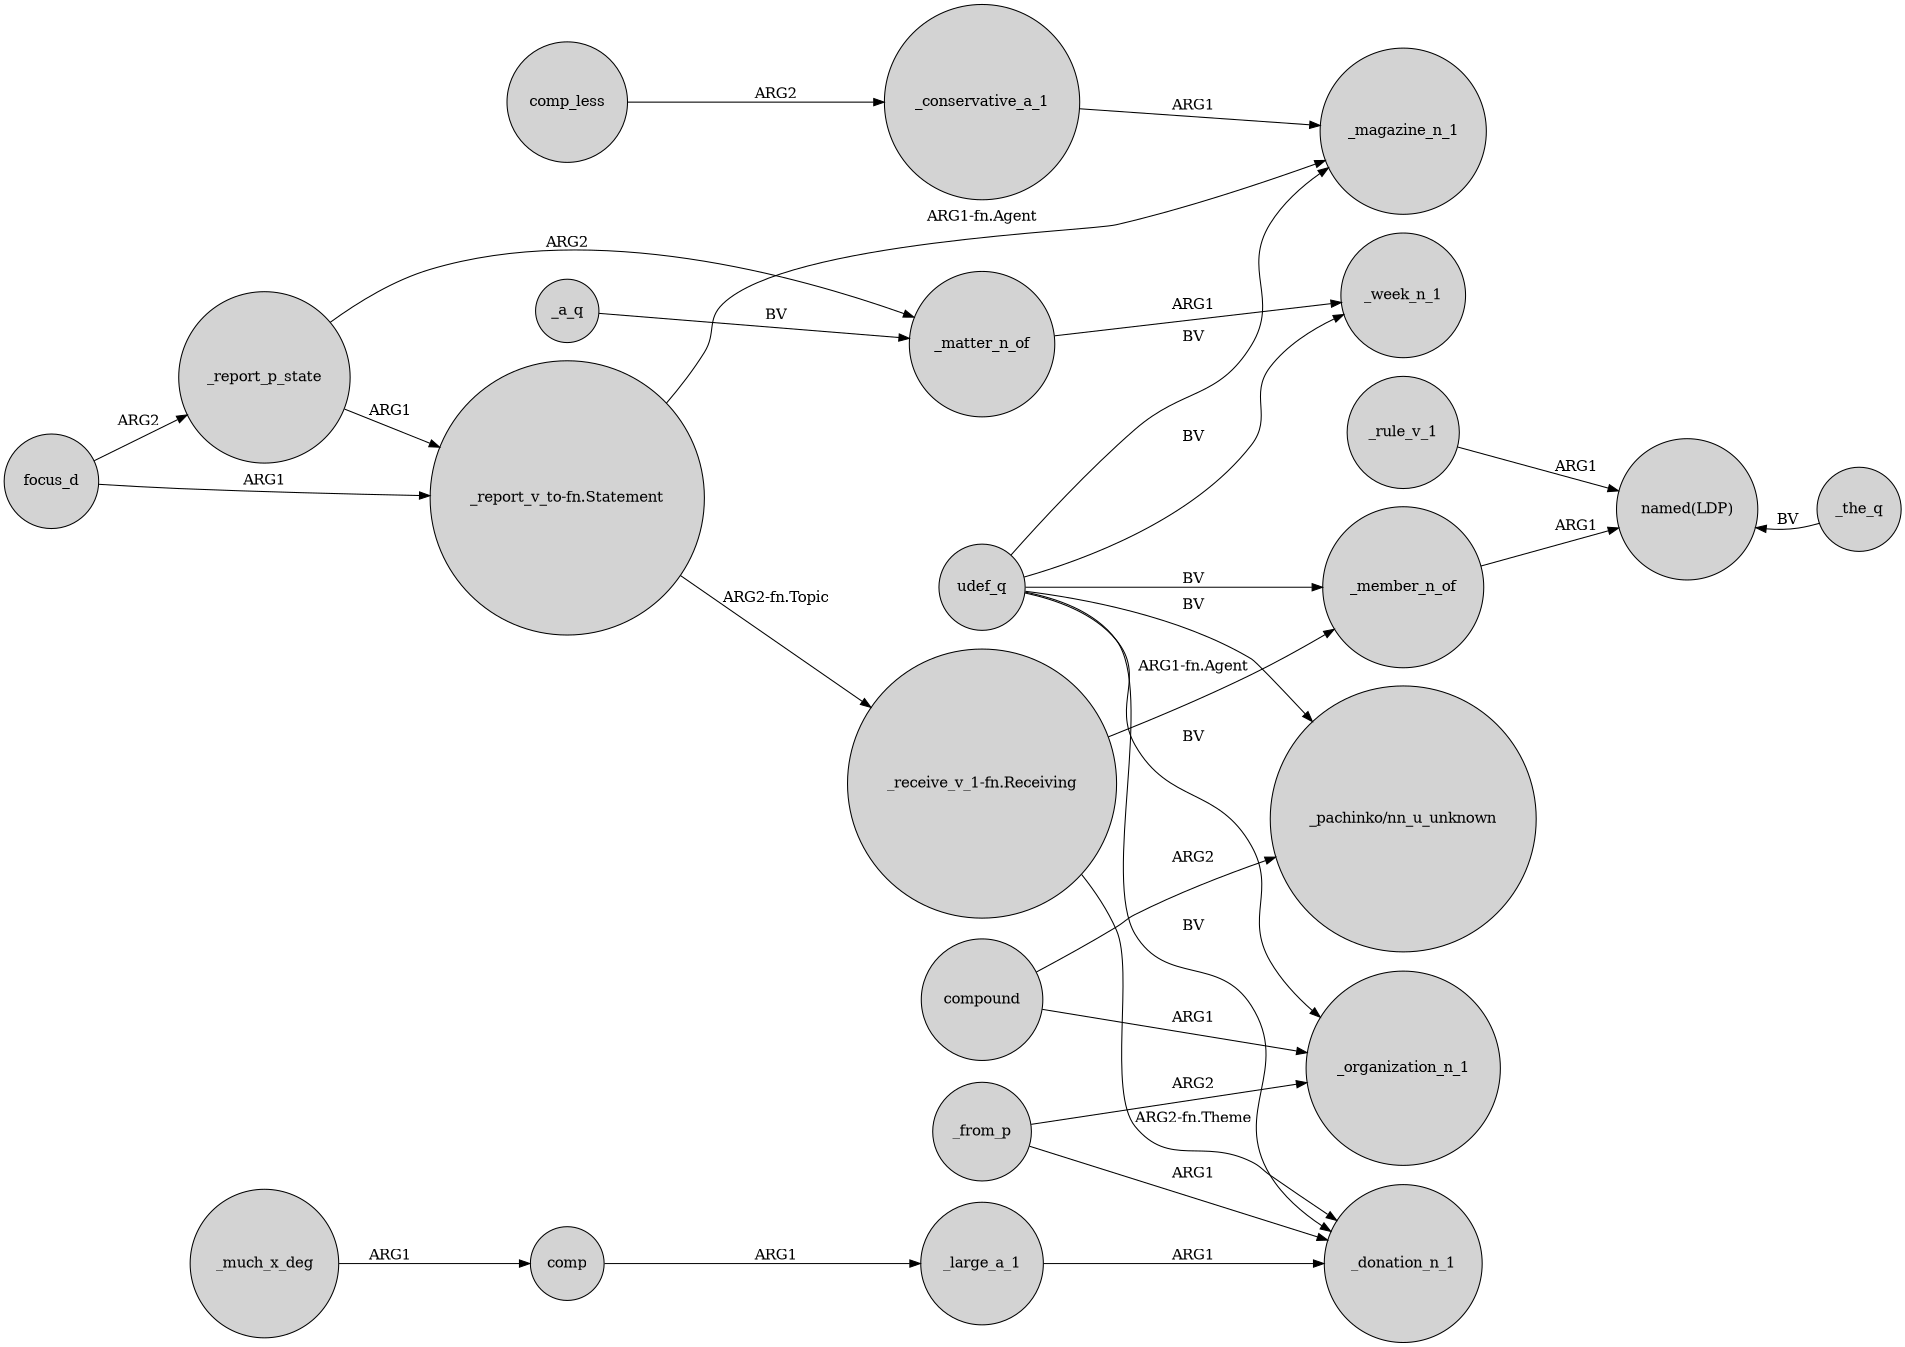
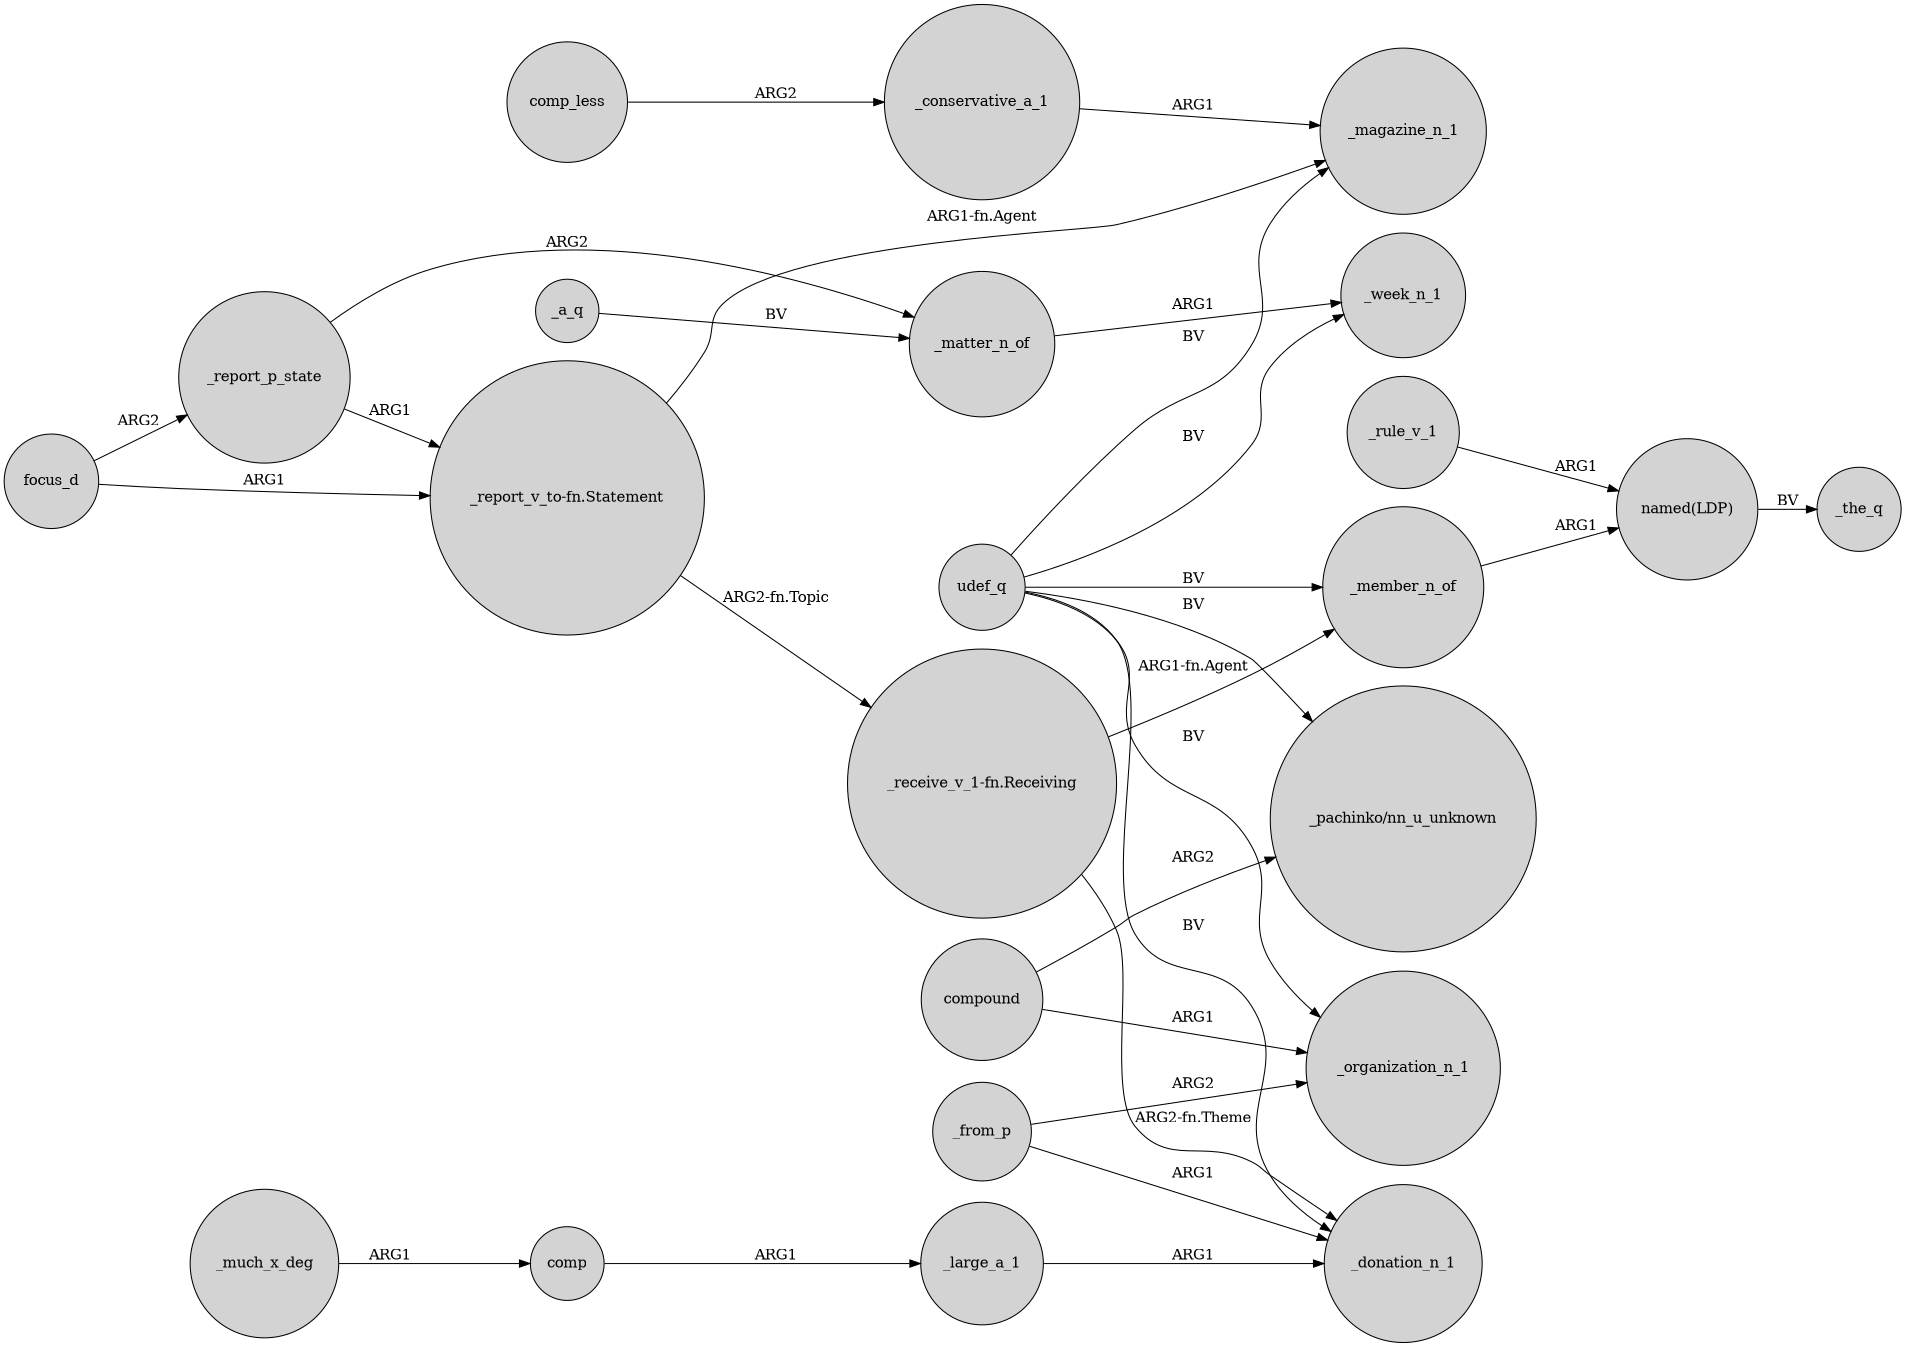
edge "_the_q" -> "named(LDP)": reversed
